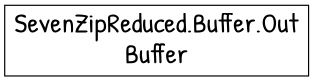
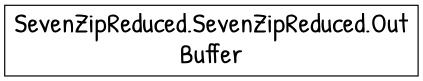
node "SevenZipReduced.Buffer.Out Buffer": label "SevenZipReduced.Buffer.Out Buffer" -> "SevenZipReduced.SevenZipReduced.Out Buffer"
